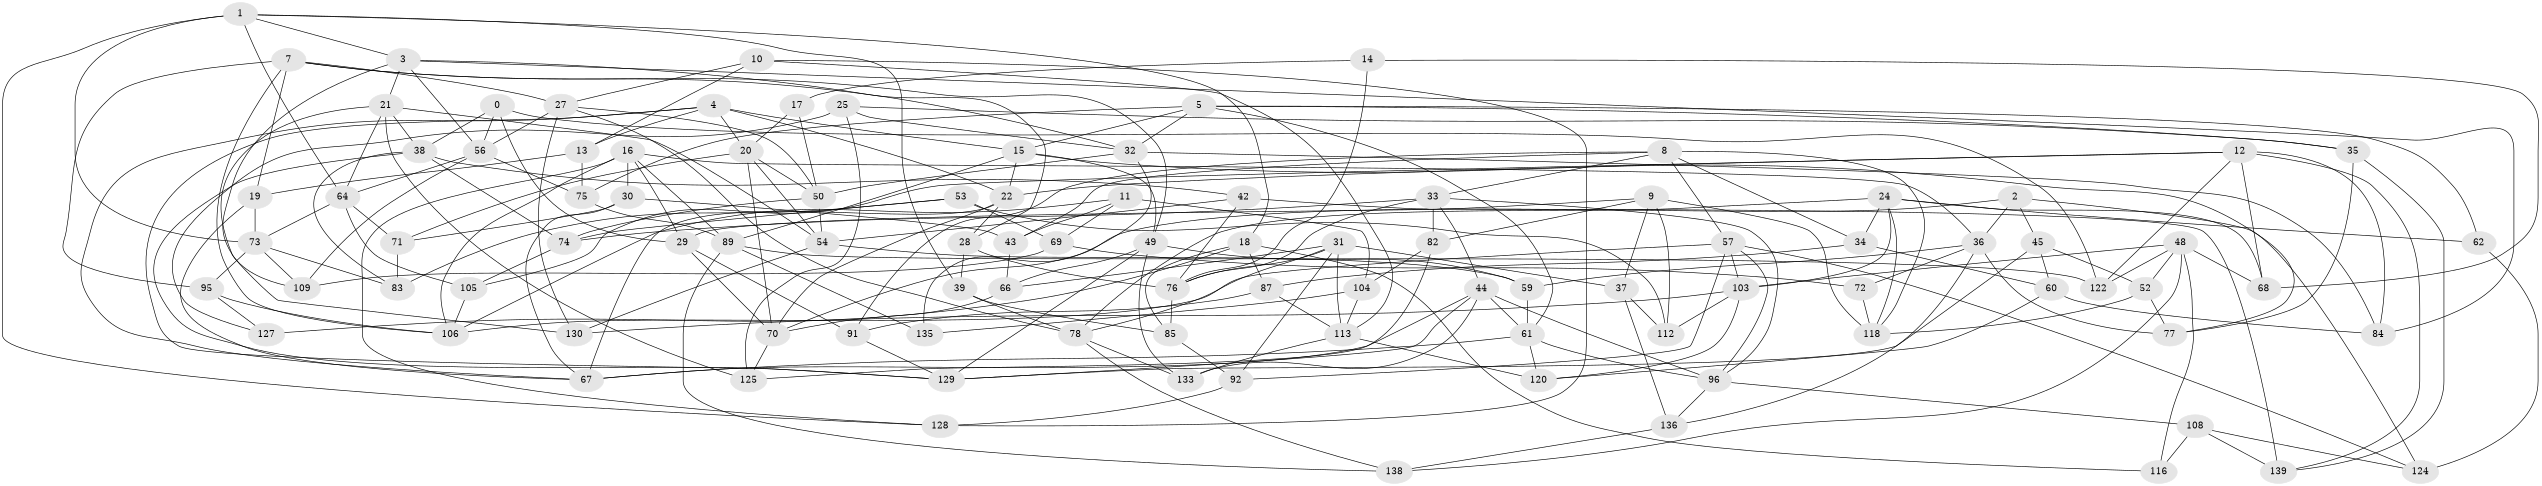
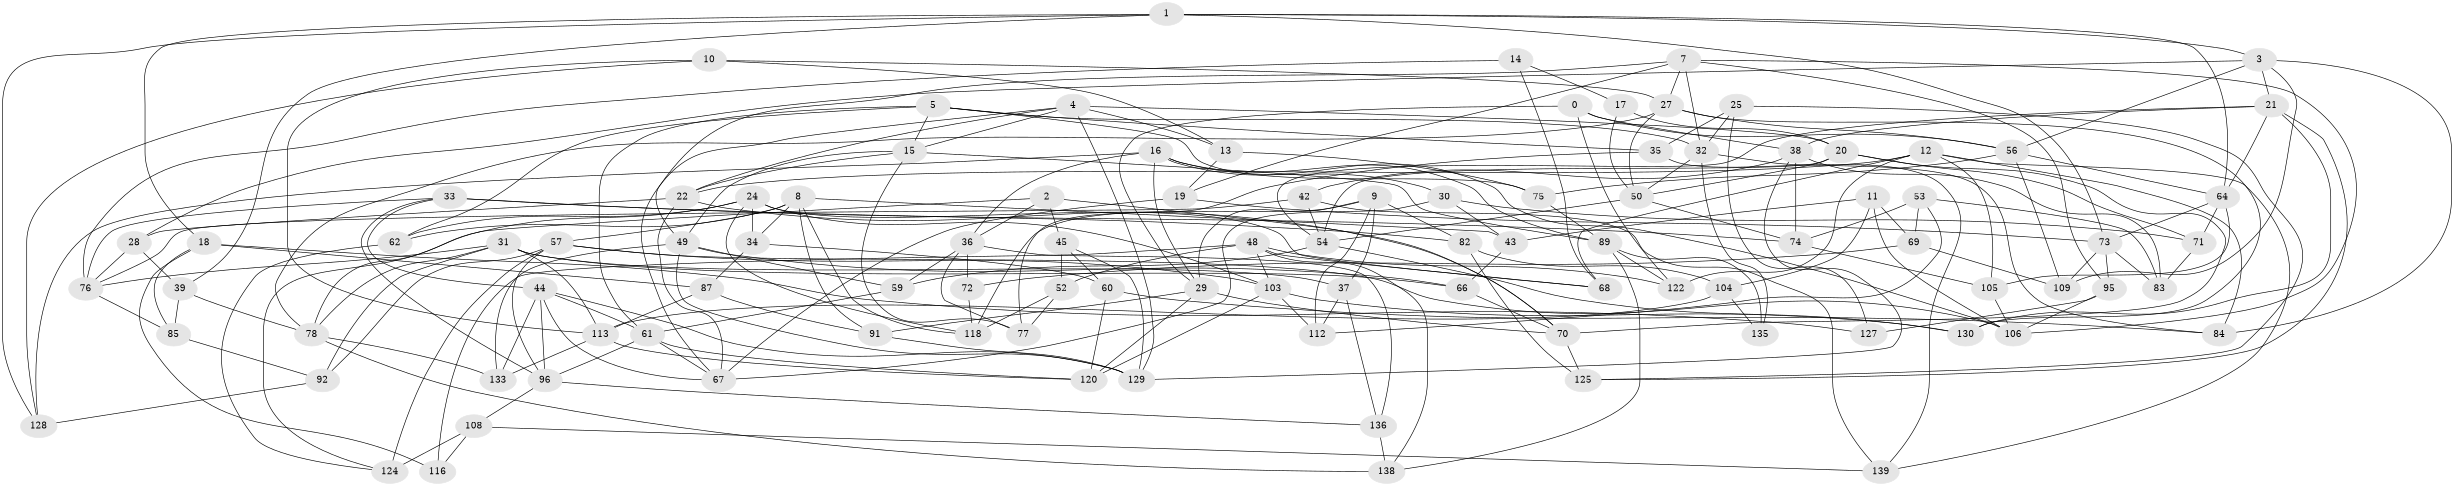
edge "8" -- "33": now "8" -- "62"
edge "29" -- "120": added
